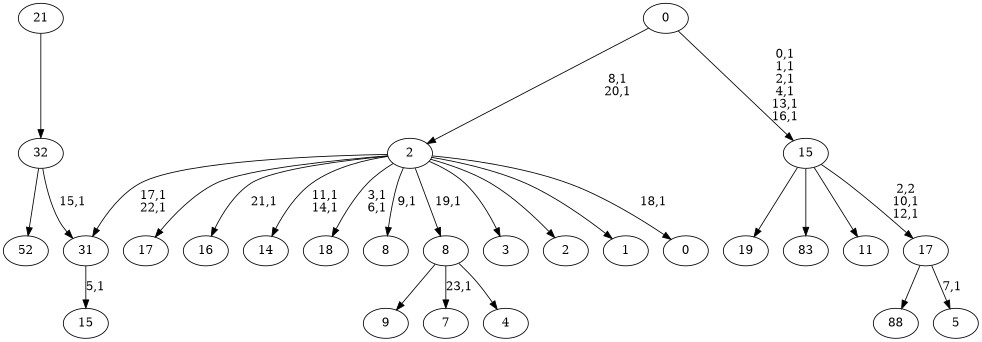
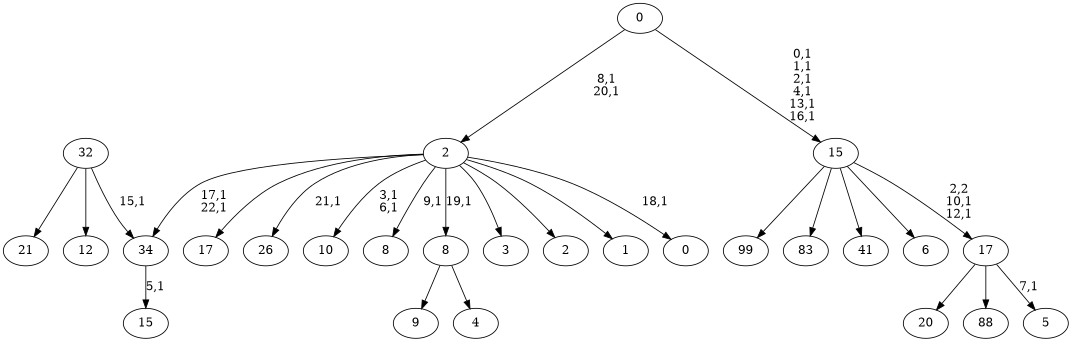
edge "21" -> "32": reversed
node "52": label "52" -> "12"
node "31": label "31" -> "34"
node "16": label "16" -> "26"
node "14": removed
node "18": label "18" -> "10"
node "19": label "19" -> "99"
node "11": label "11" -> "41"
node "6": added
node "7": removed
node "20": added
